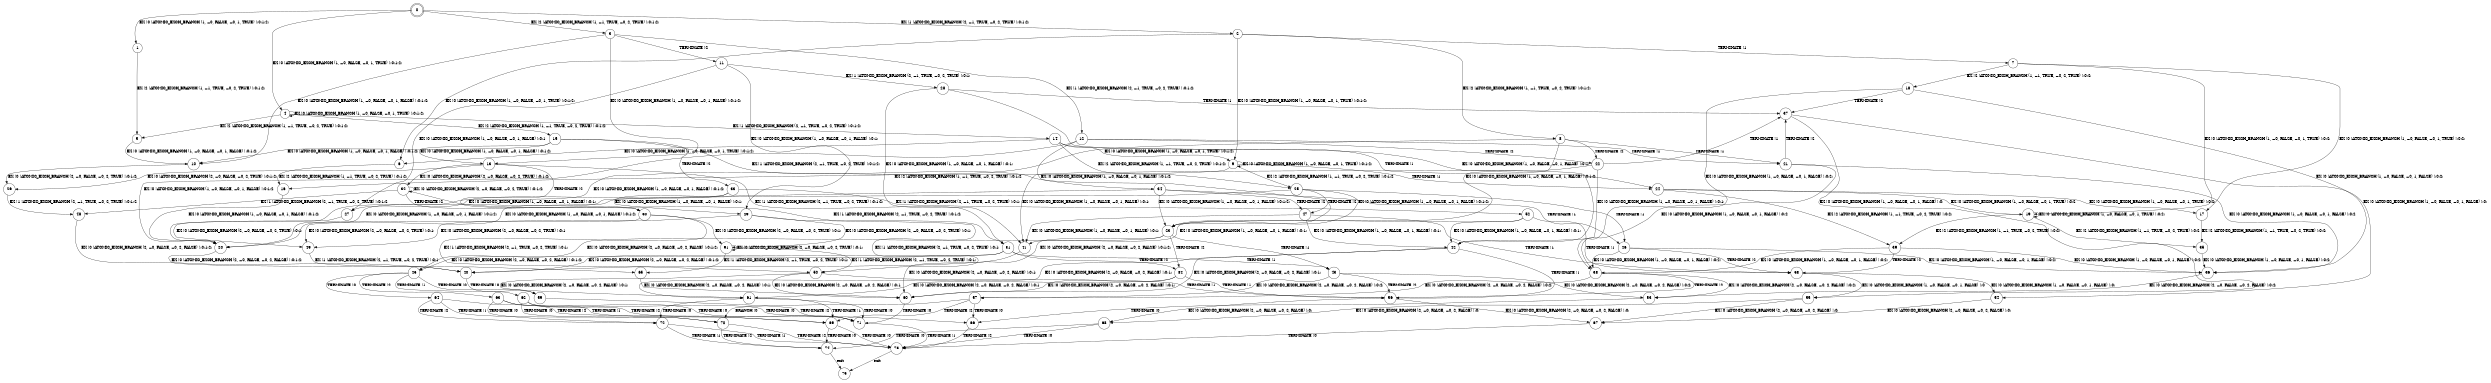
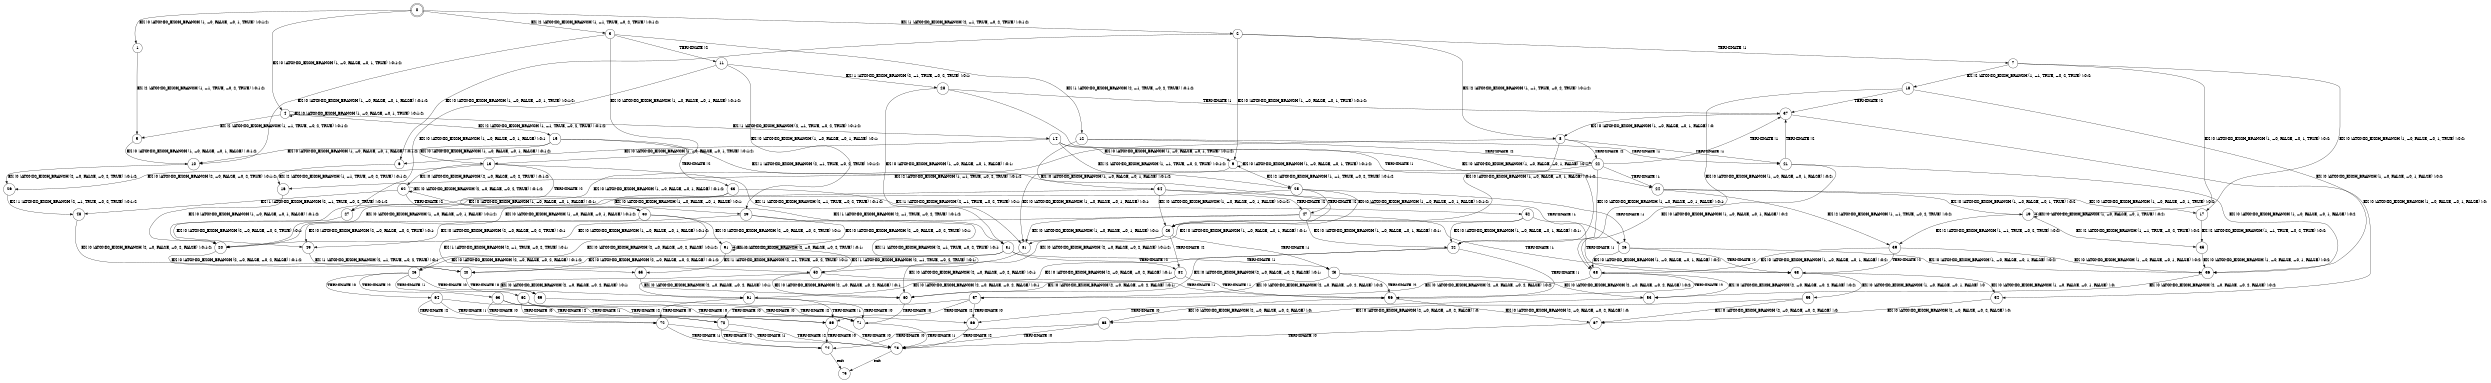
edge "12" -> "20": now "47" -> "20"
edge "9" -> "24": now "22" -> "24"
node "41": label "41" -> "81"
edge "37" -> "55": now "37" -> "8"
edge "57" -> "70": label "BRANCH !0" -> "TERMINATE !0"
